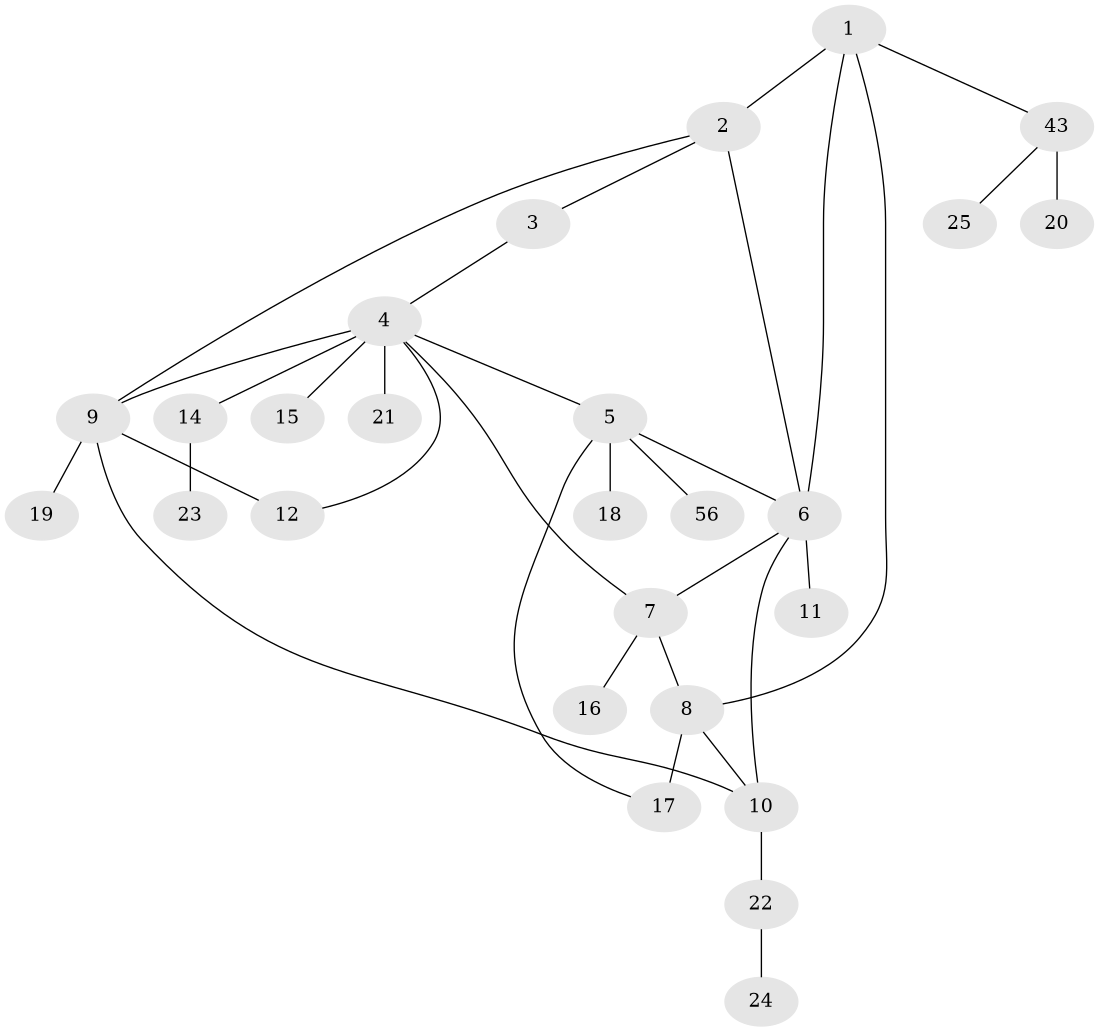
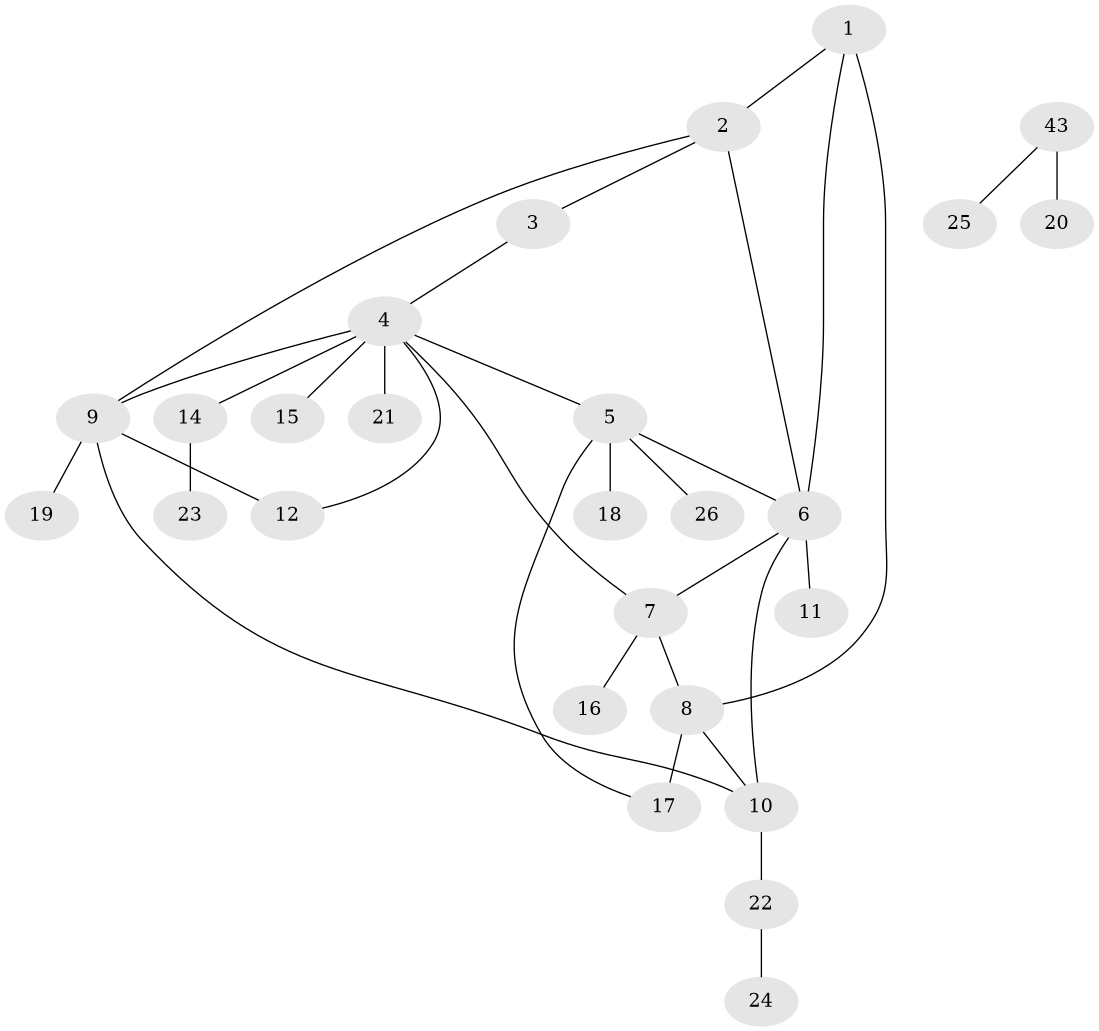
edge "1" -- "43": removed
node "56": label "56" -> "26"
